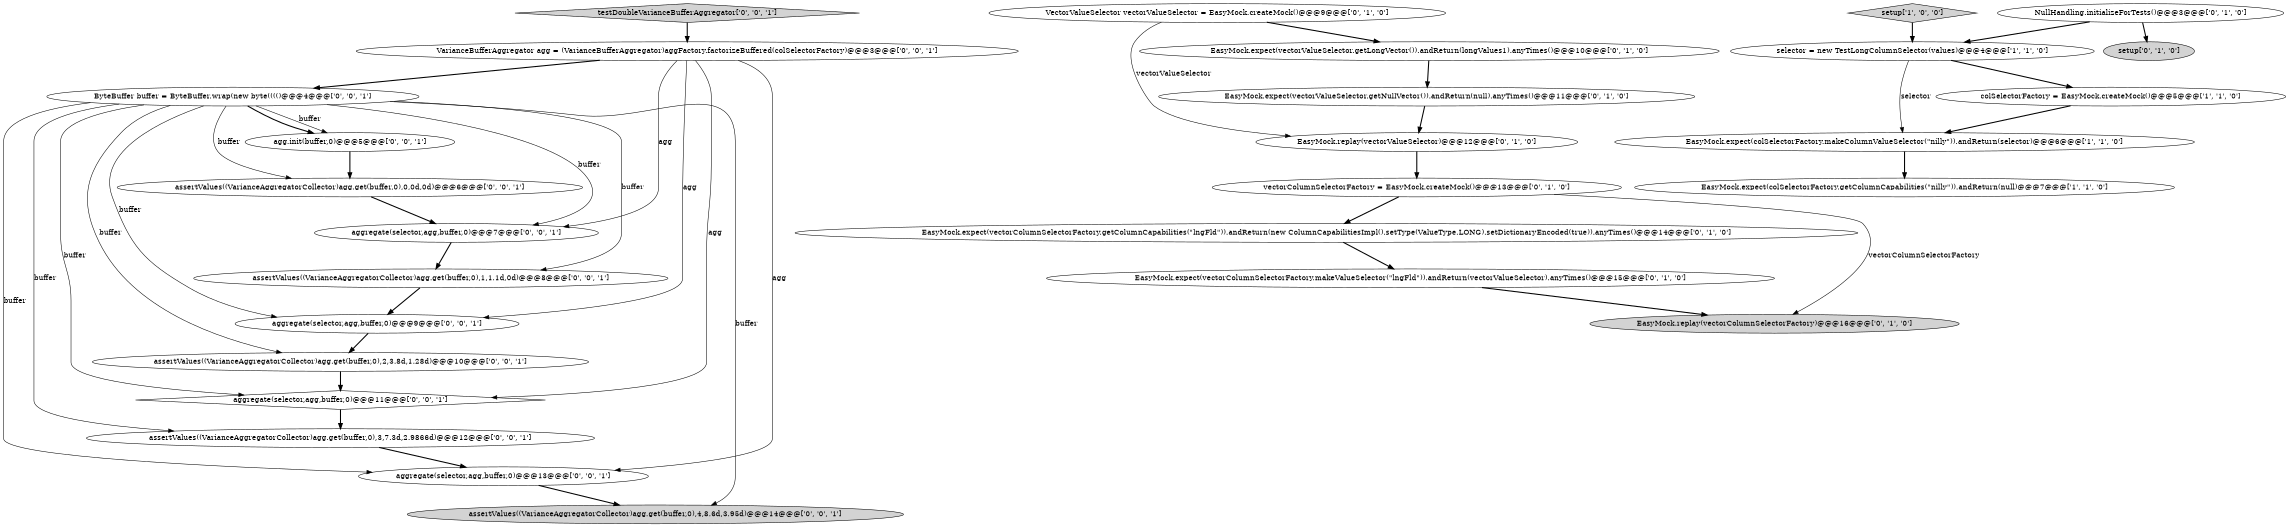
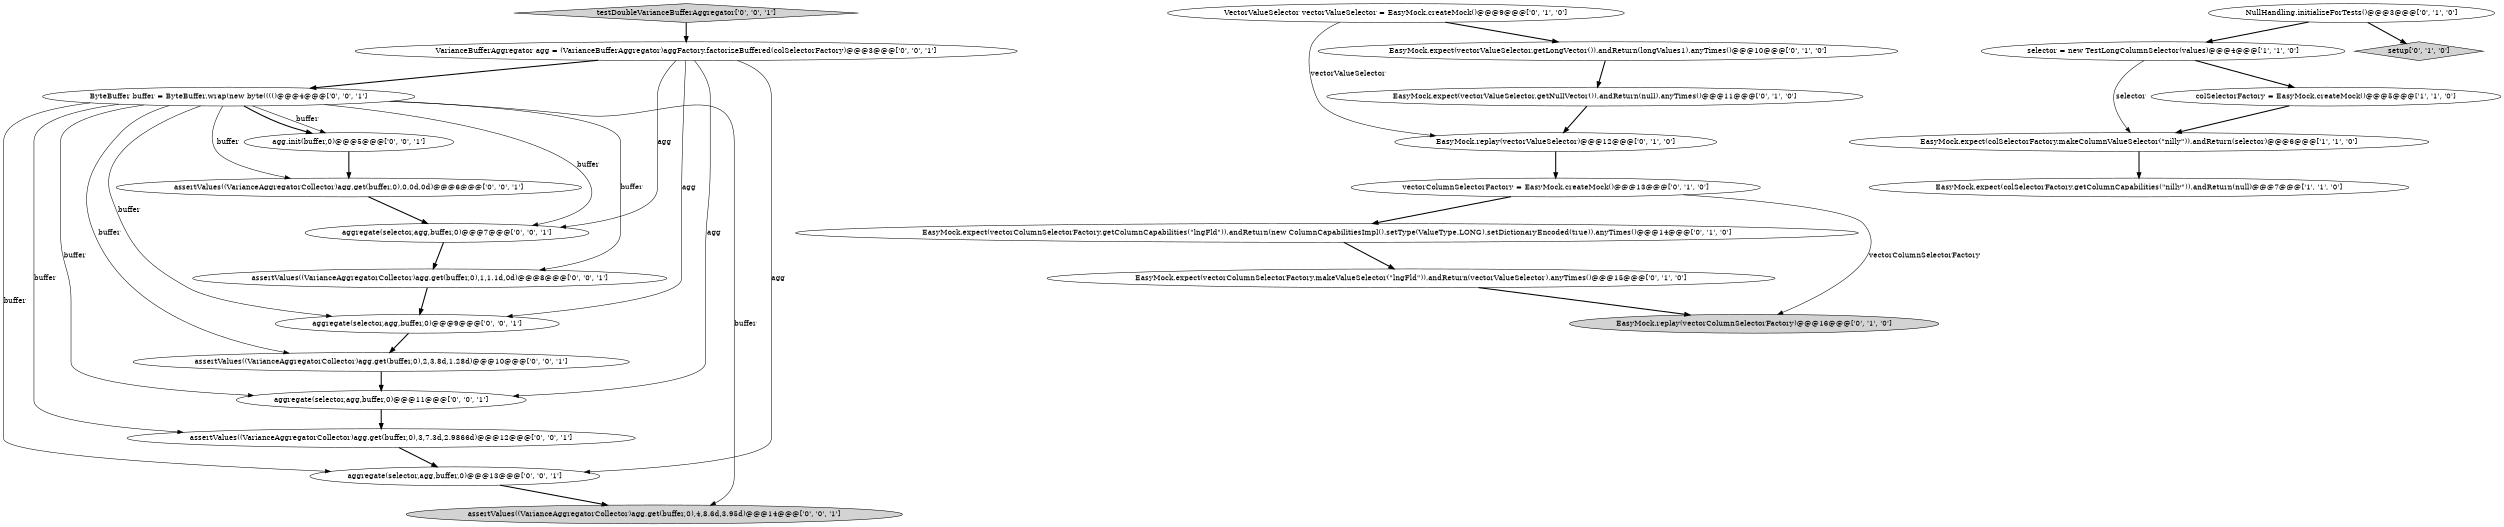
node "setup['1', '0', '0']": removed
node "setup['0', '1', '0']": shape ellipse -> diamond
node "aggregate(selector,agg,buffer,0)@@@11@@@['0', '0', '1']": shape diamond -> ellipse
